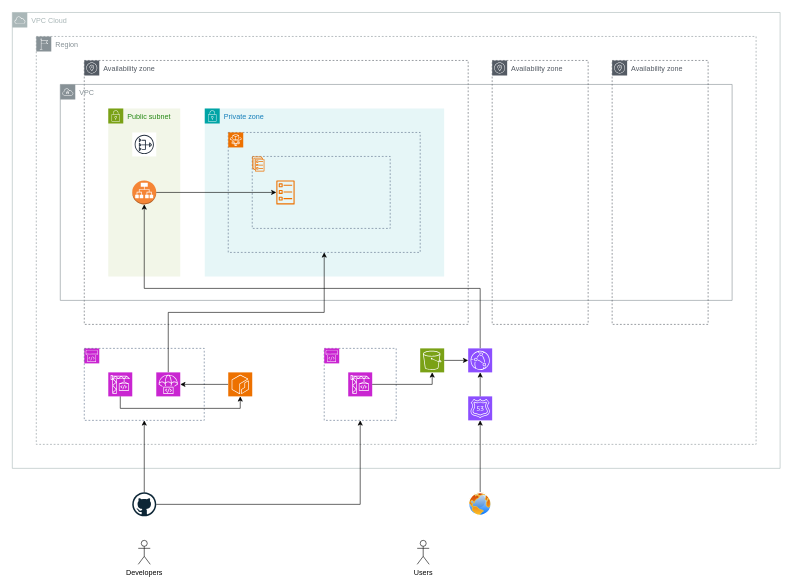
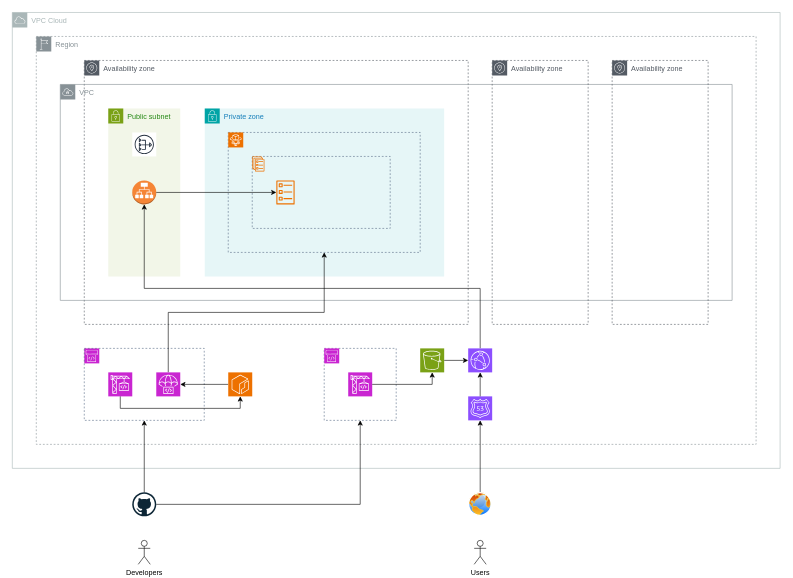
node "Users": moved (423, 552) -> (480, 552)
